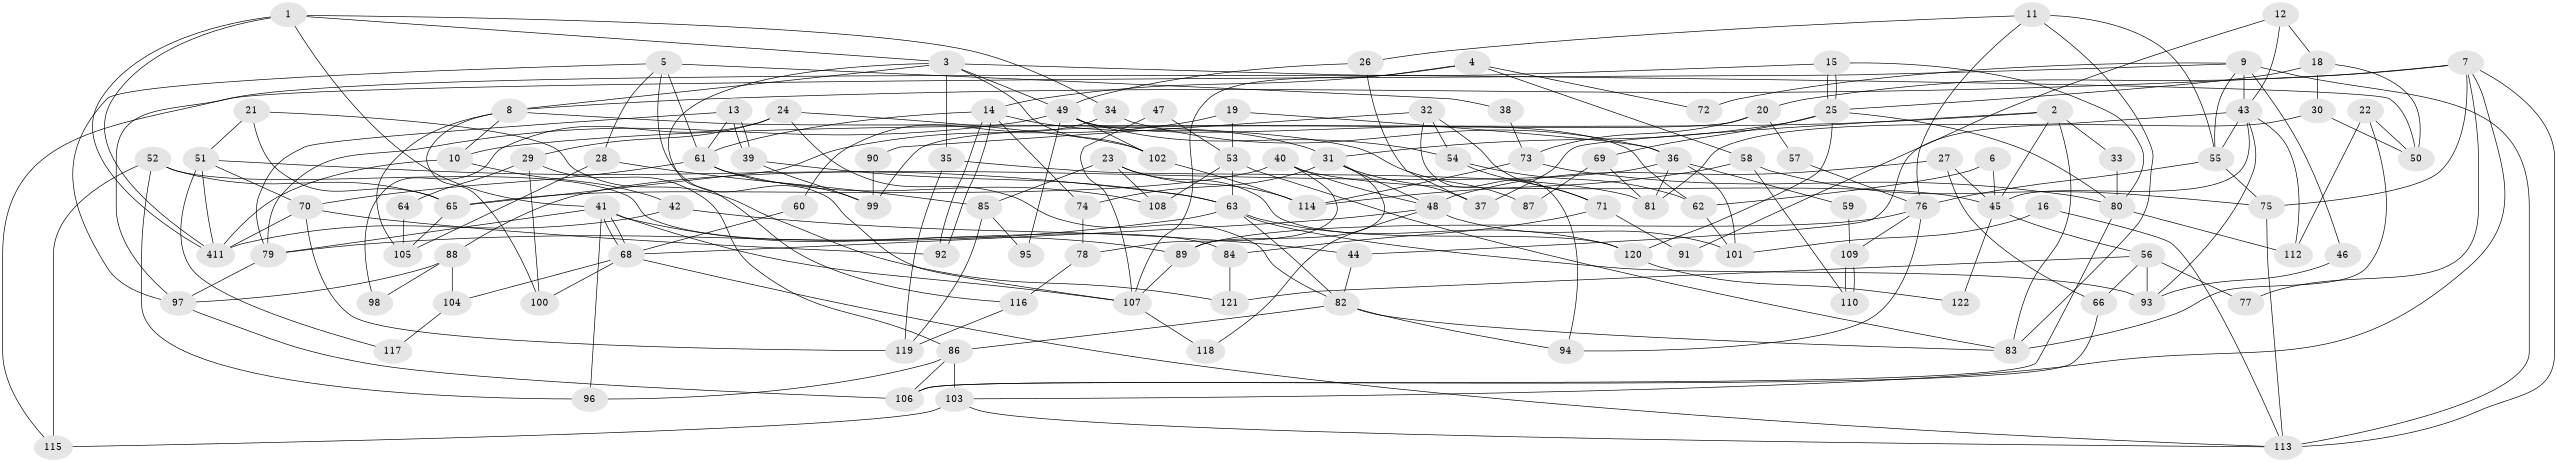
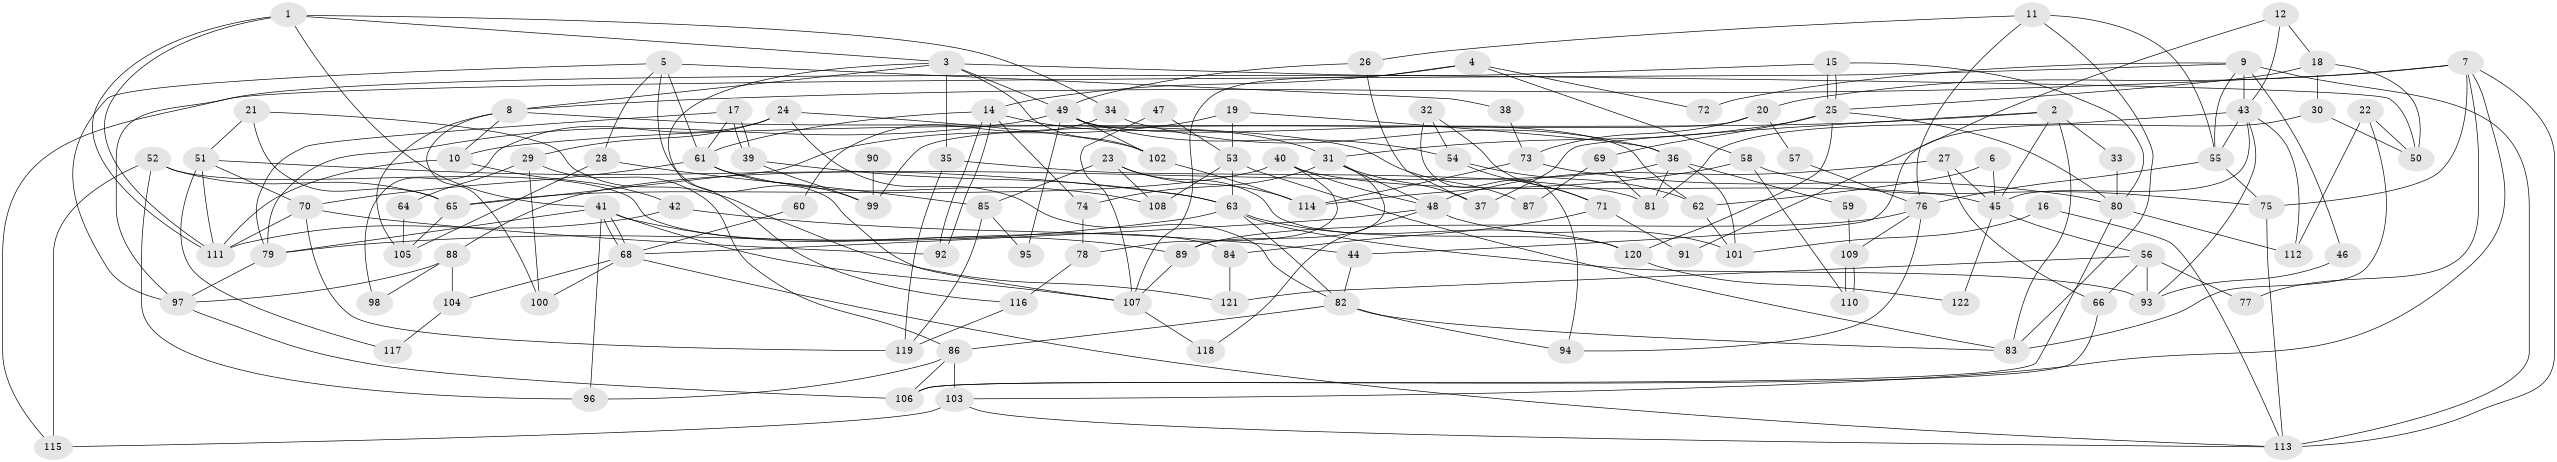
node "13": label "13" -> "17"
edge "32" -- "90": removed
node "411": label "411" -> "111"
